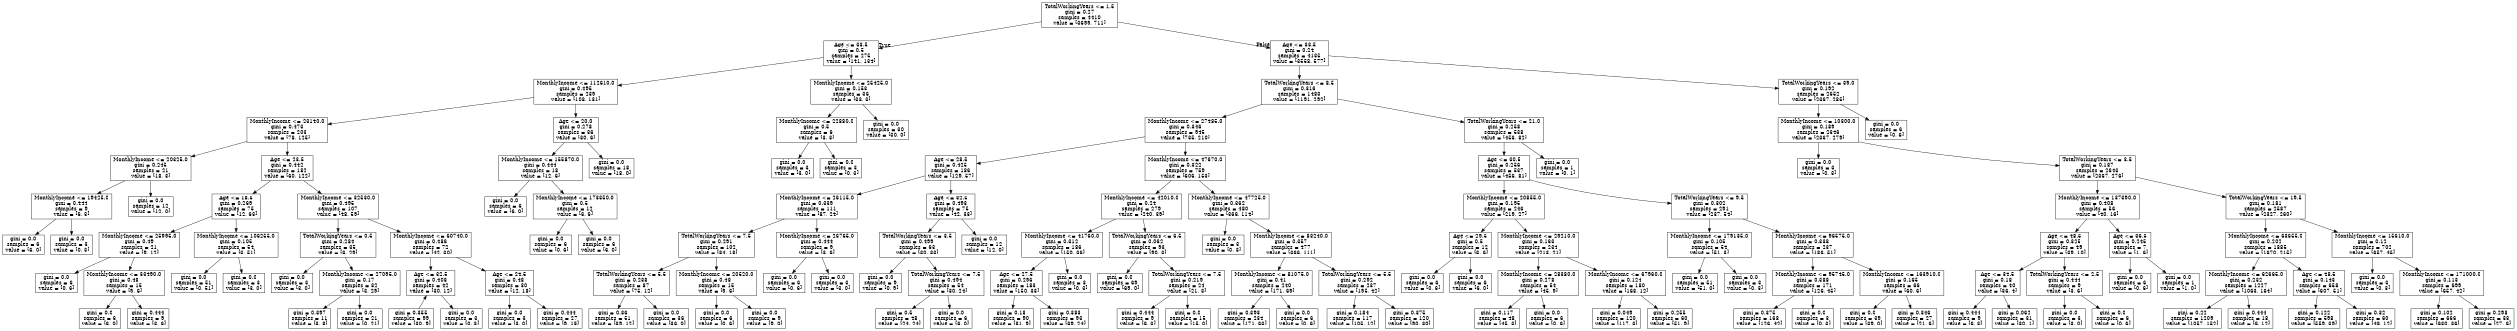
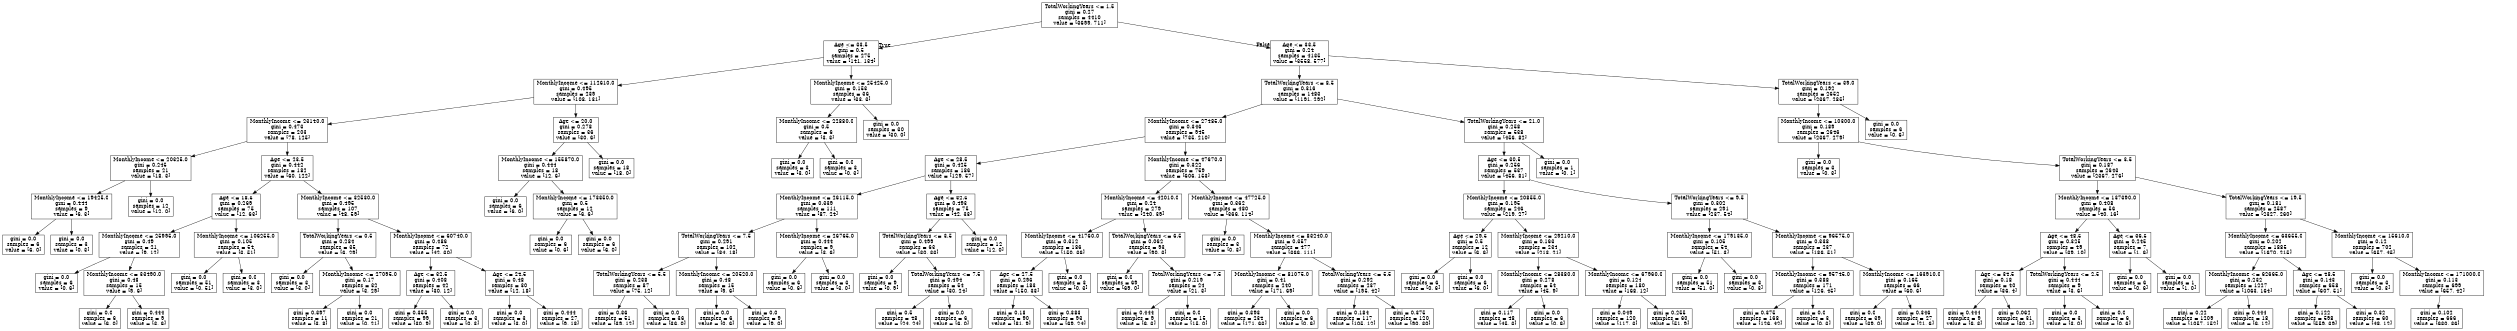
edge "gini = 0.355 samples = 99 value = [30, 9]" -> "Age <= 32.5 gini = 0.408 samples = 42 value = [30, 12]": reversed
node "gini = 0.298 samples = 33 value = [27, 6]": removed
